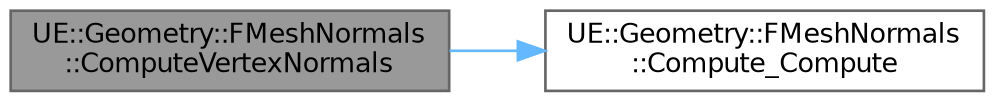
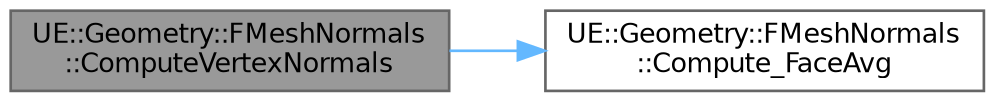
node "UE::Geometry::FMeshNormals ::Compute_Compute": label "UE::Geometry::FMeshNormals ::Compute_Compute" -> "UE::Geometry::FMeshNormals ::Compute_FaceAvg"
